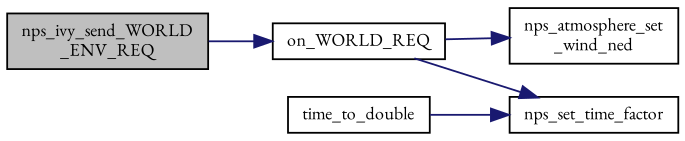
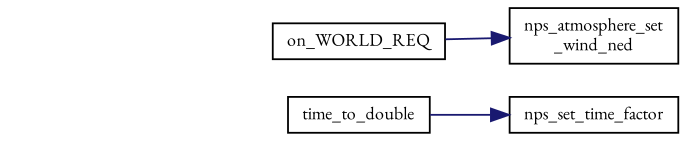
node "nps_ivy_send_WORLD _ENV_REQ": removed
edge "on_WORLD_REQ" -> "nps_set_time_factor": removed
